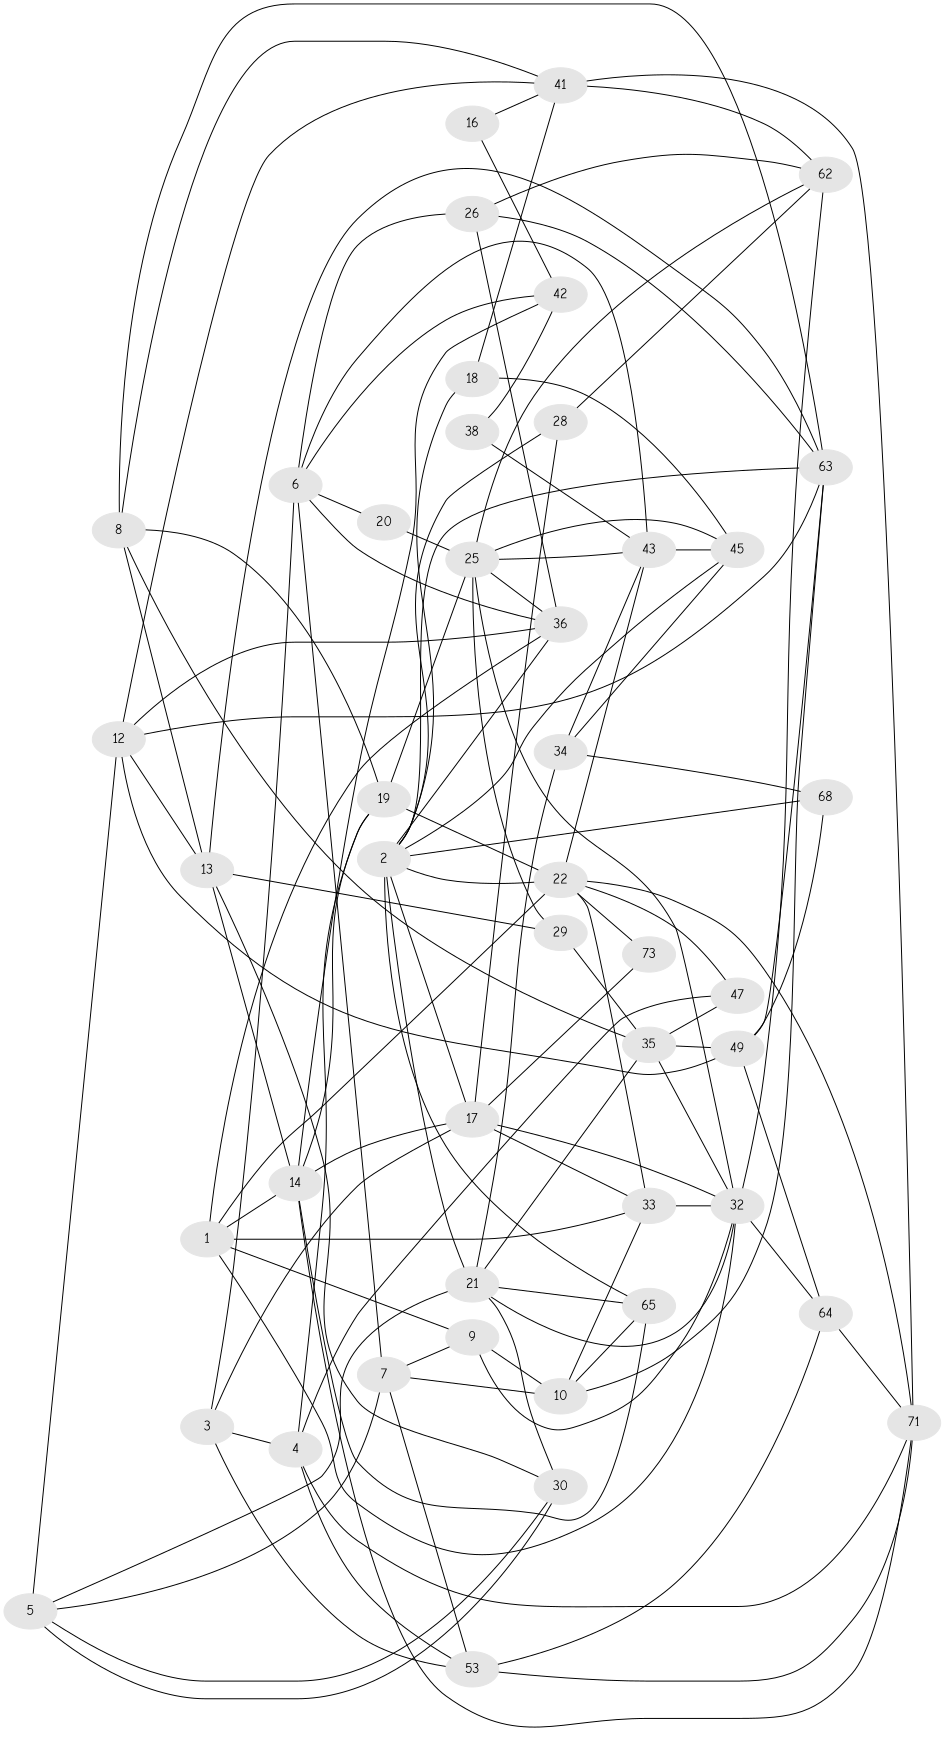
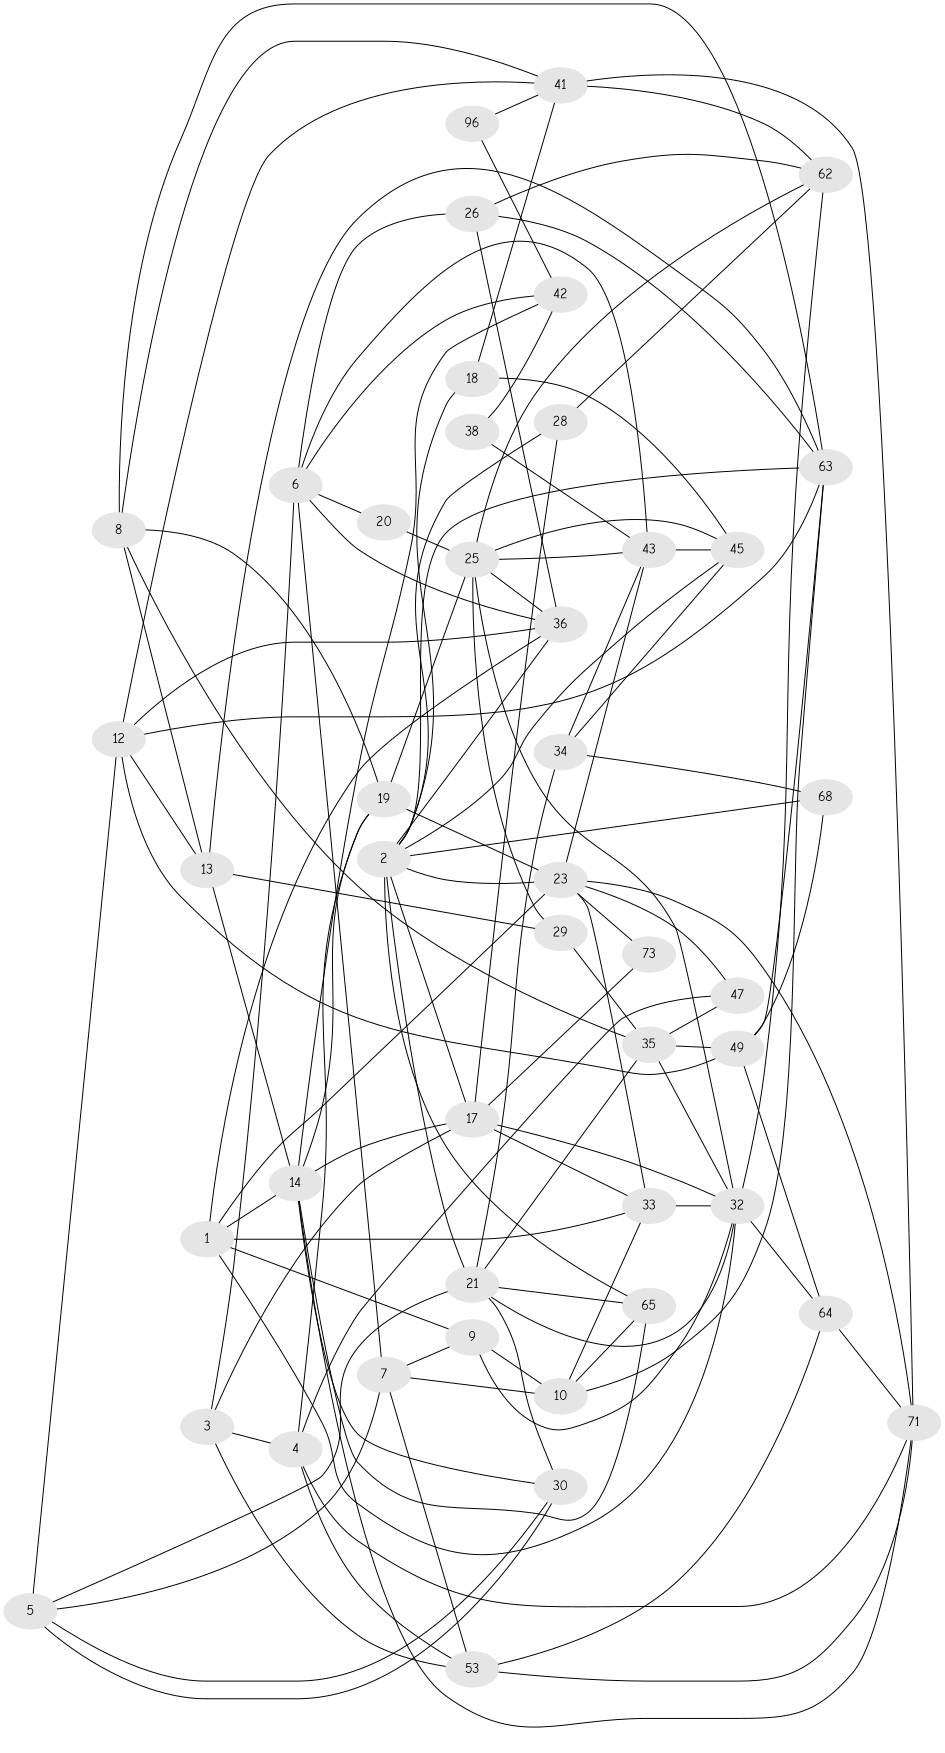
node "16": label "16" -> "96"
node "22": label "22" -> "23"
edge "13" -- "30": now "14" -- "30"
